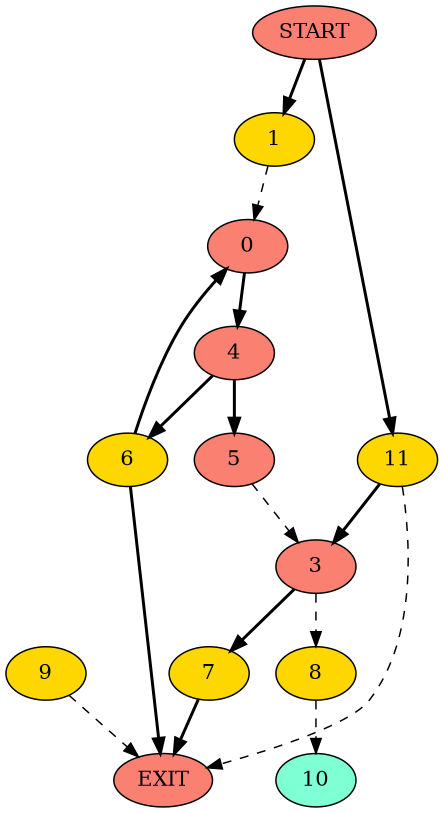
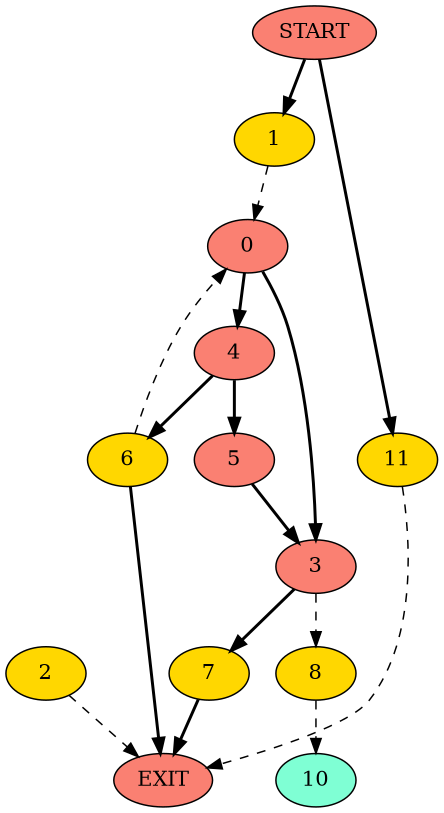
edge "6" -> "0": style bold -> dashed
edge "5" -> "3": style dashed -> bold
edge "11" -> "3": now "0" -> "3"
node "9": label "9" -> "2"
